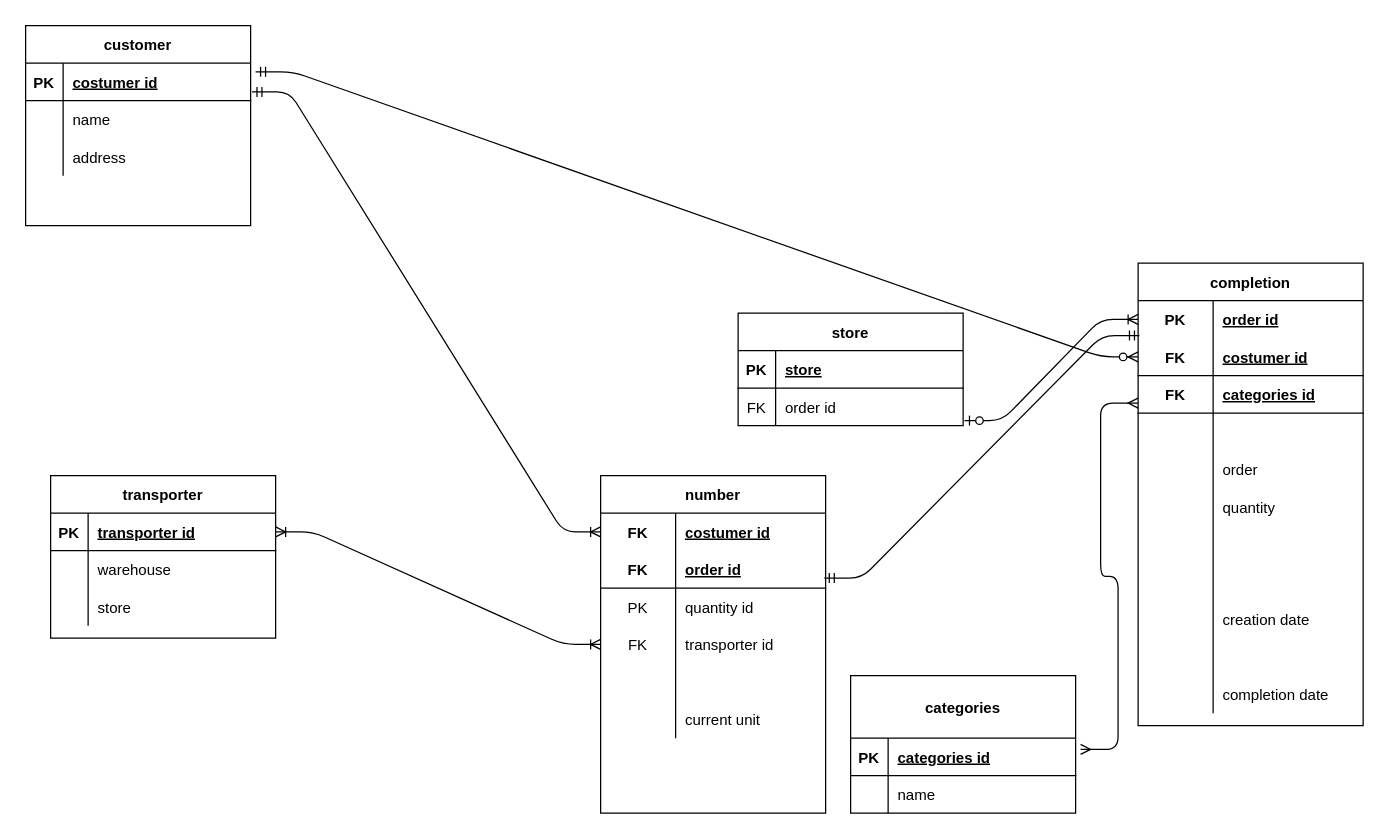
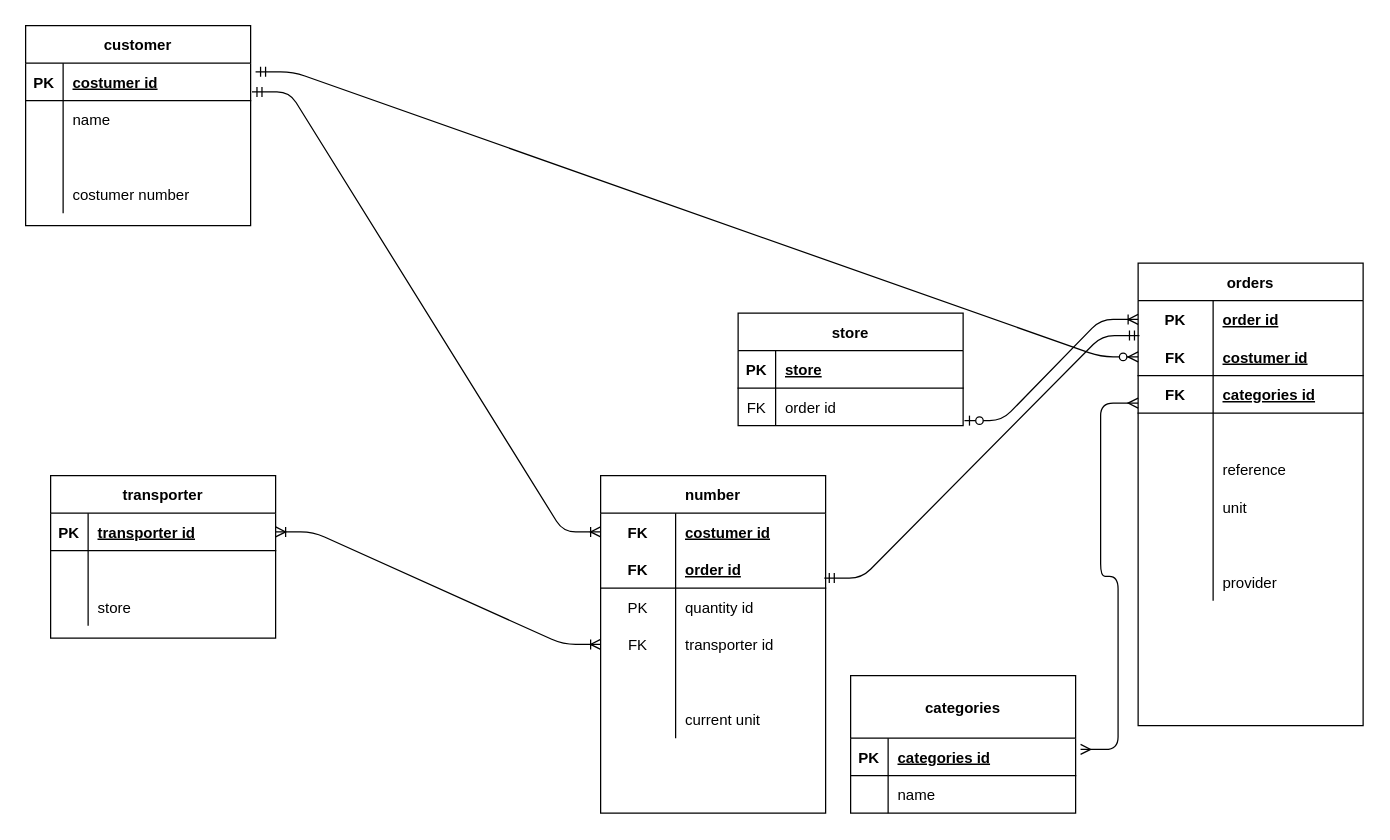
node "address": removed
node "costumer number": added
node "completion": label "completion" -> "orders"
node "order": label "order" -> "reference"
node "quantity": label "quantity" -> "unit"
node "warehouse": removed
node "provider": added
node "creation date": removed
node "completion date": removed
